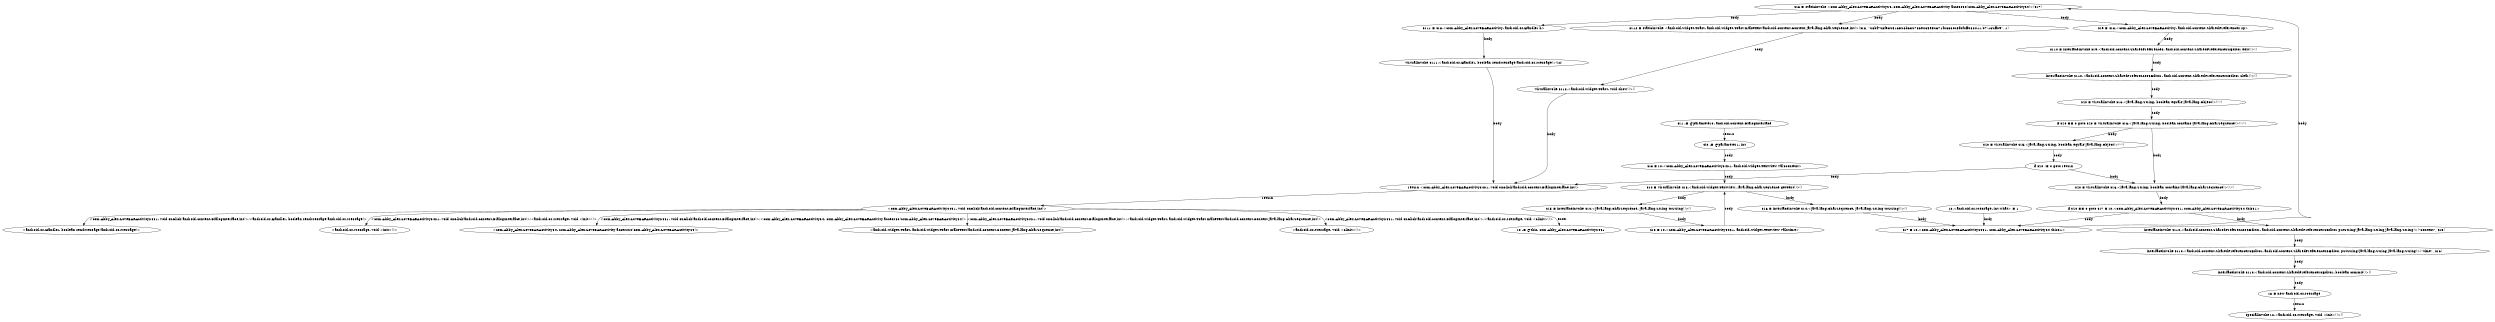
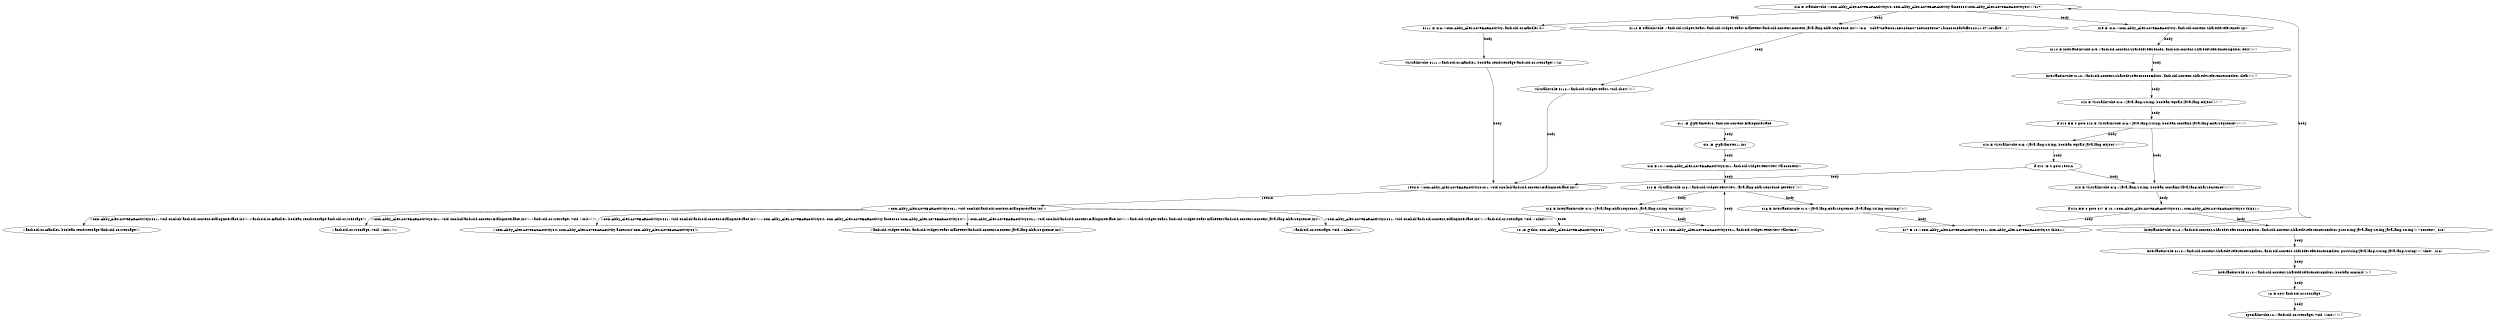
edge "$r1 := @parameter0: android.content.DialogInterface" -> "$i0 := @parameter1: int": label "return" -> "body"
node "r2.<android.os.Message: int what> = 1": removed
edge "r8 = new android.os.Message" -> "specialinvoke r2.<android.os.Message: void <init>()>()": label "return" -> "body"
